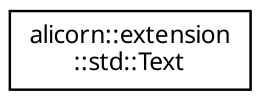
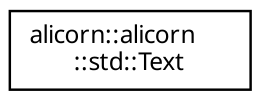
node "alicorn::extension ::std::Text": label "alicorn::extension ::std::Text" -> "alicorn::alicorn ::std::Text"
